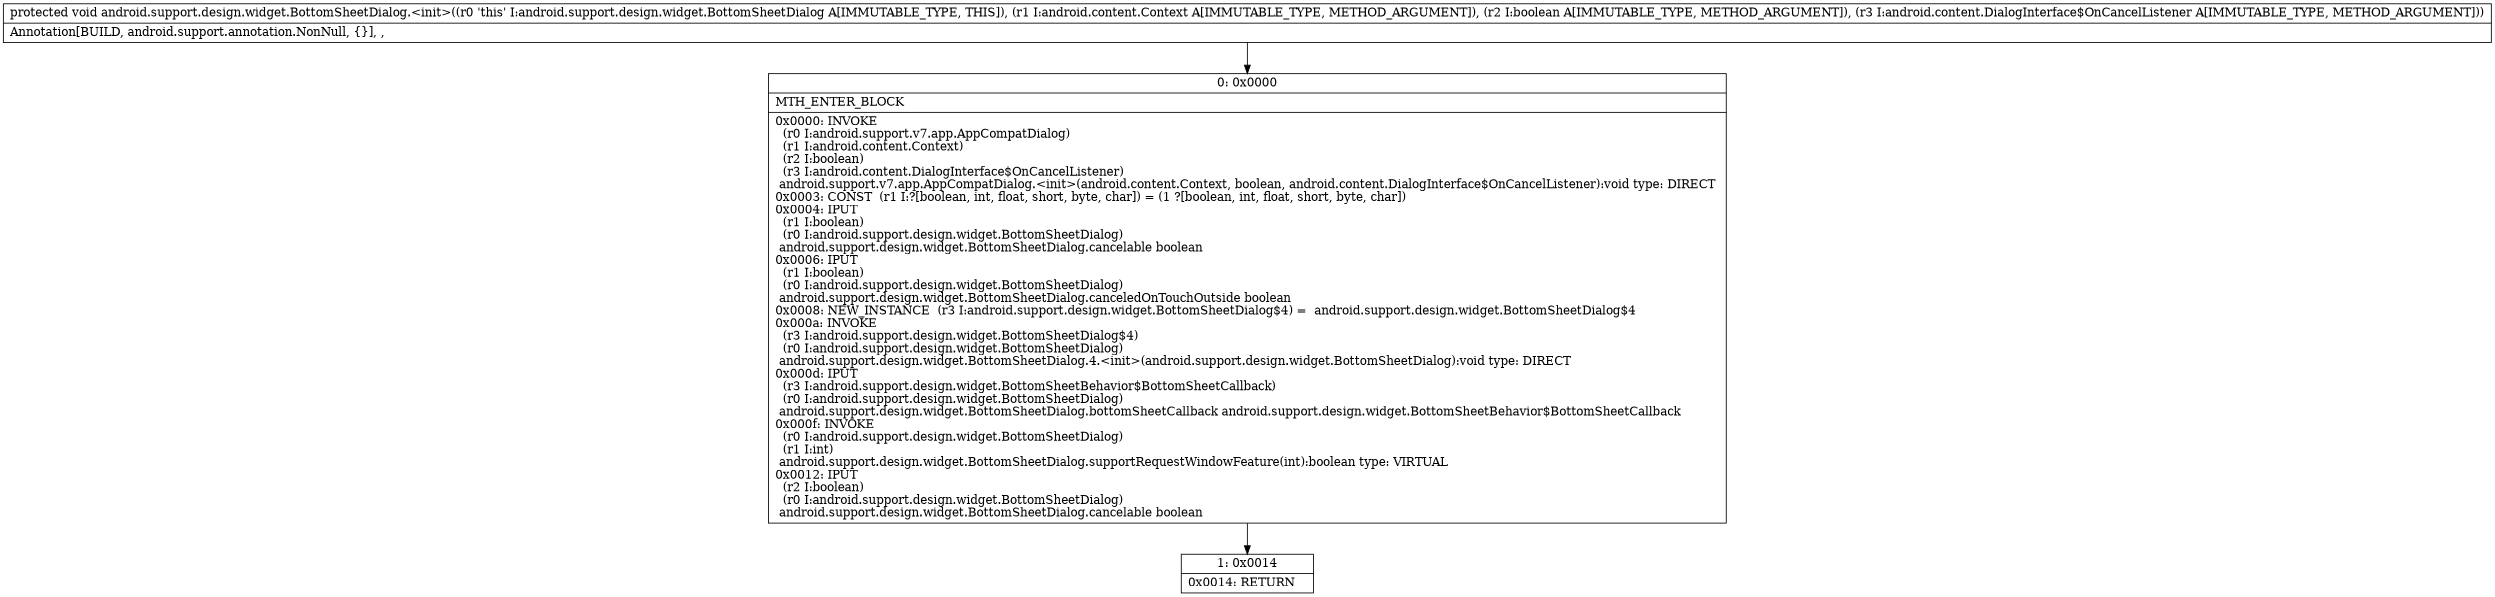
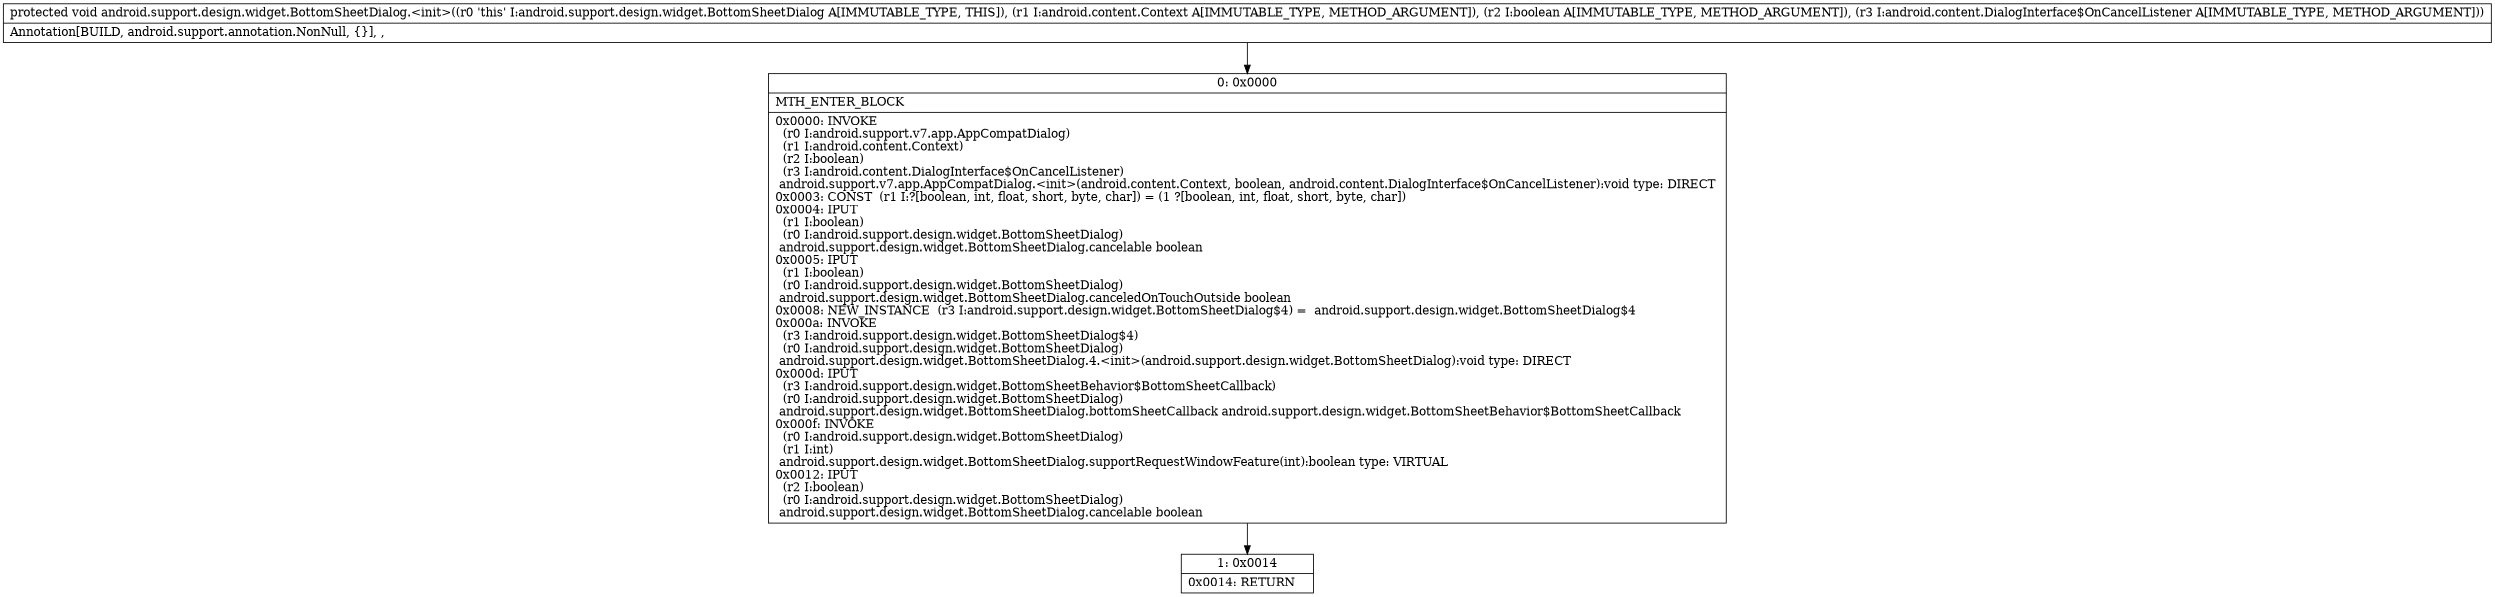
node "0: 0x0000": text "0x0006: IPUT" -> "0x0005: IPUT"
